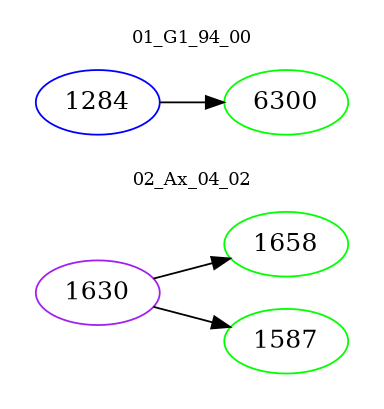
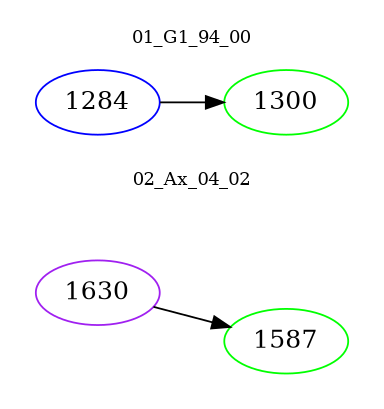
node "6300": label "6300" -> "1300"
node "1658": removed
